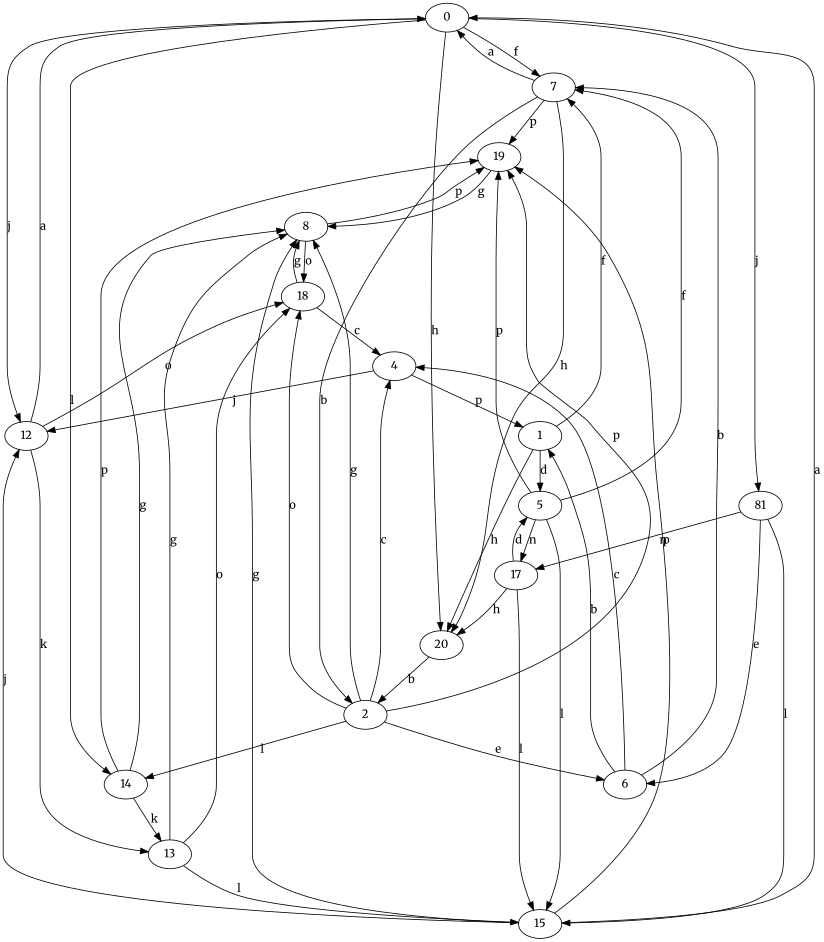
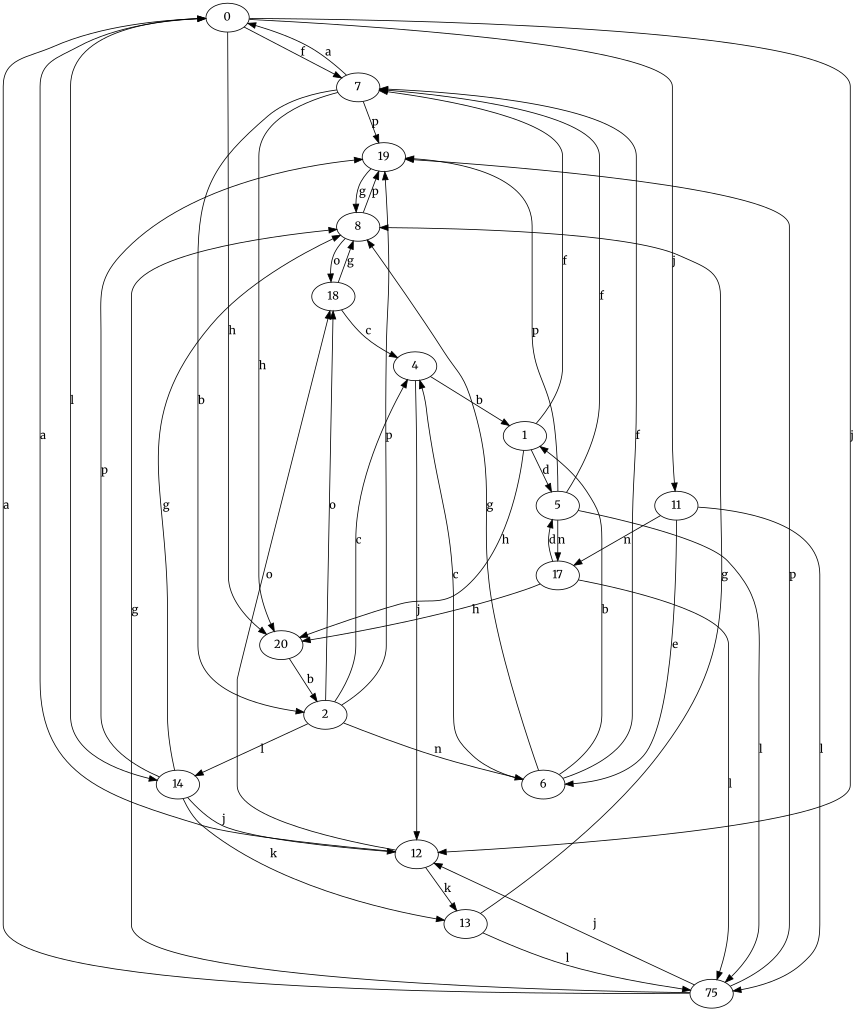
edge "4" -> "1": label "p" -> "b"
edge "6" -> "7": label "b" -> "f"
edge "2" -> "8": now "6" -> "8"
node "81": label "81" -> "11"
edge "13" -> "18": removed, label "o"
edge "2" -> "6": label "e" -> "n"
edge "14" -> "12": added, label "j"
node "15": label "15" -> "75"
